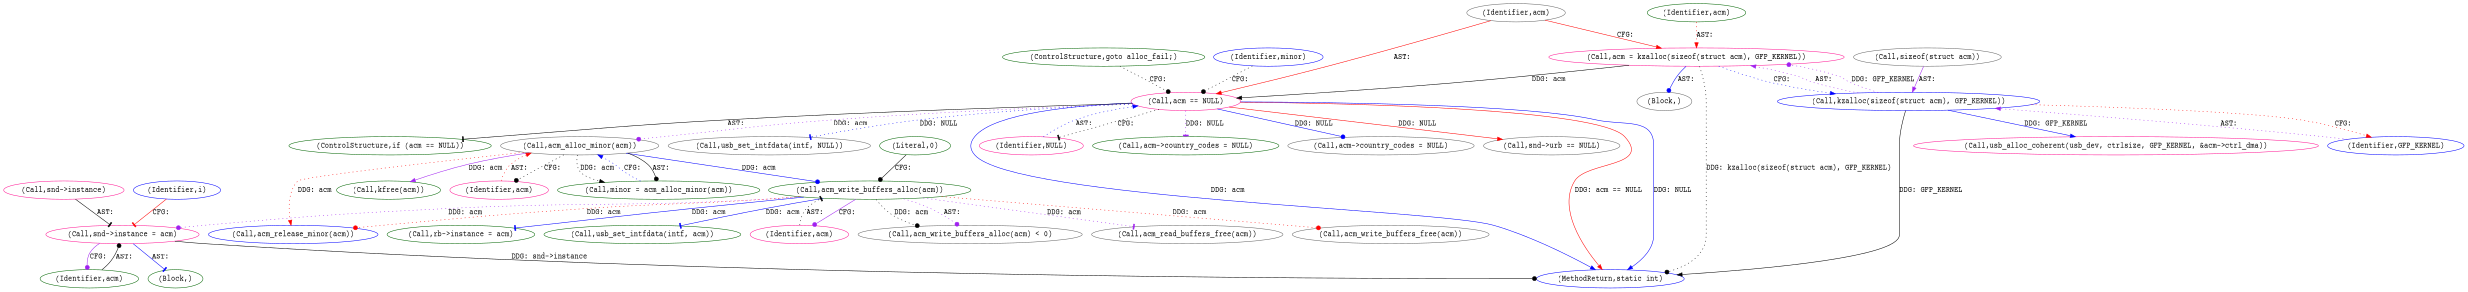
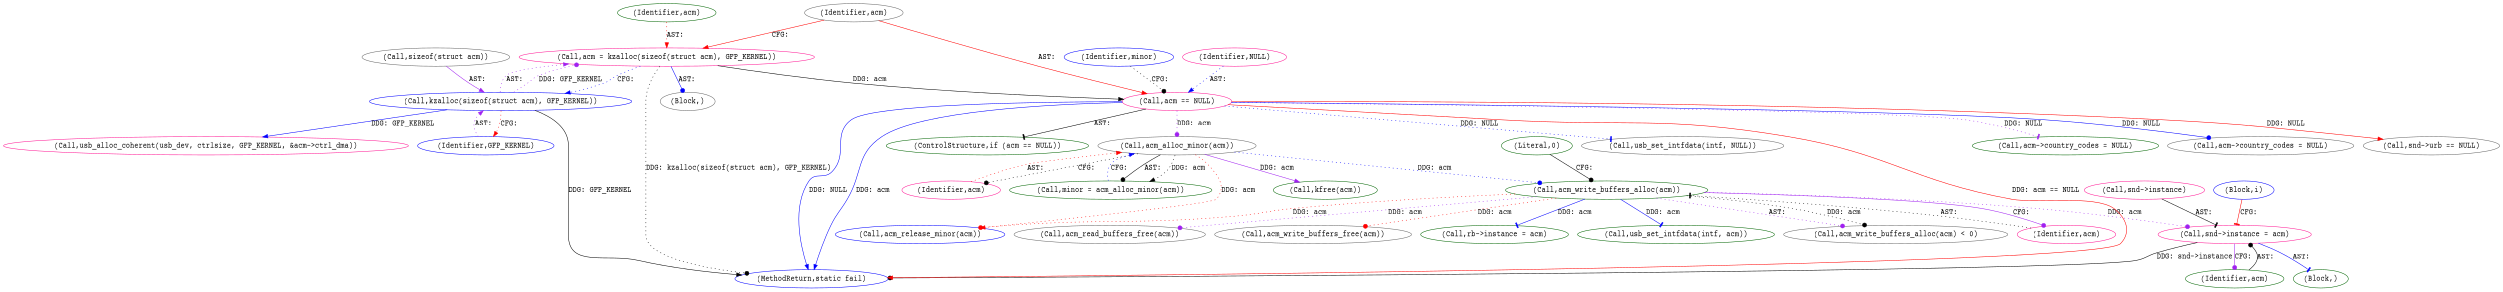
node "(ControlStructure,goto alloc_fail;)": removed
edge "(Call,acm == NULL)" -> "(Identifier,NULL)": removed, label "CFG:"
edge "(Call,acm_alloc_minor(acm))" -> "(Call,acm_write_buffers_alloc(acm))": style solid -> dotted
node "(Identifier,i)": label "(Identifier,i)" -> "(Block,i)"
edge "(Call,acm_write_buffers_alloc(acm))" -> "(Call,acm_read_buffers_free(acm))": arrowhead tee -> dot
node "(MethodReturn,static int)": label "(MethodReturn,static int)" -> "(MethodReturn,static fail)"
